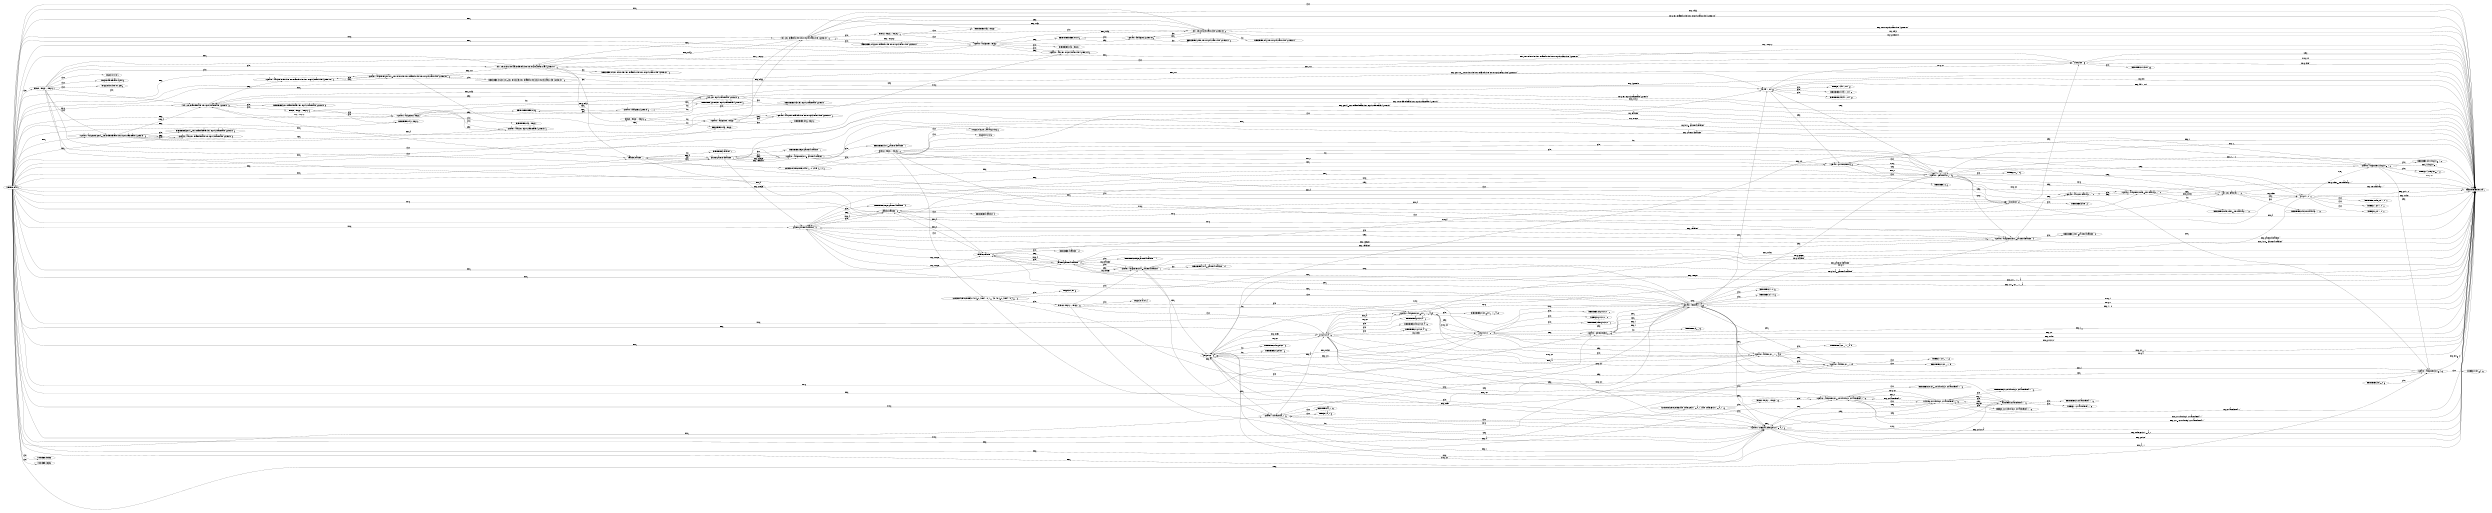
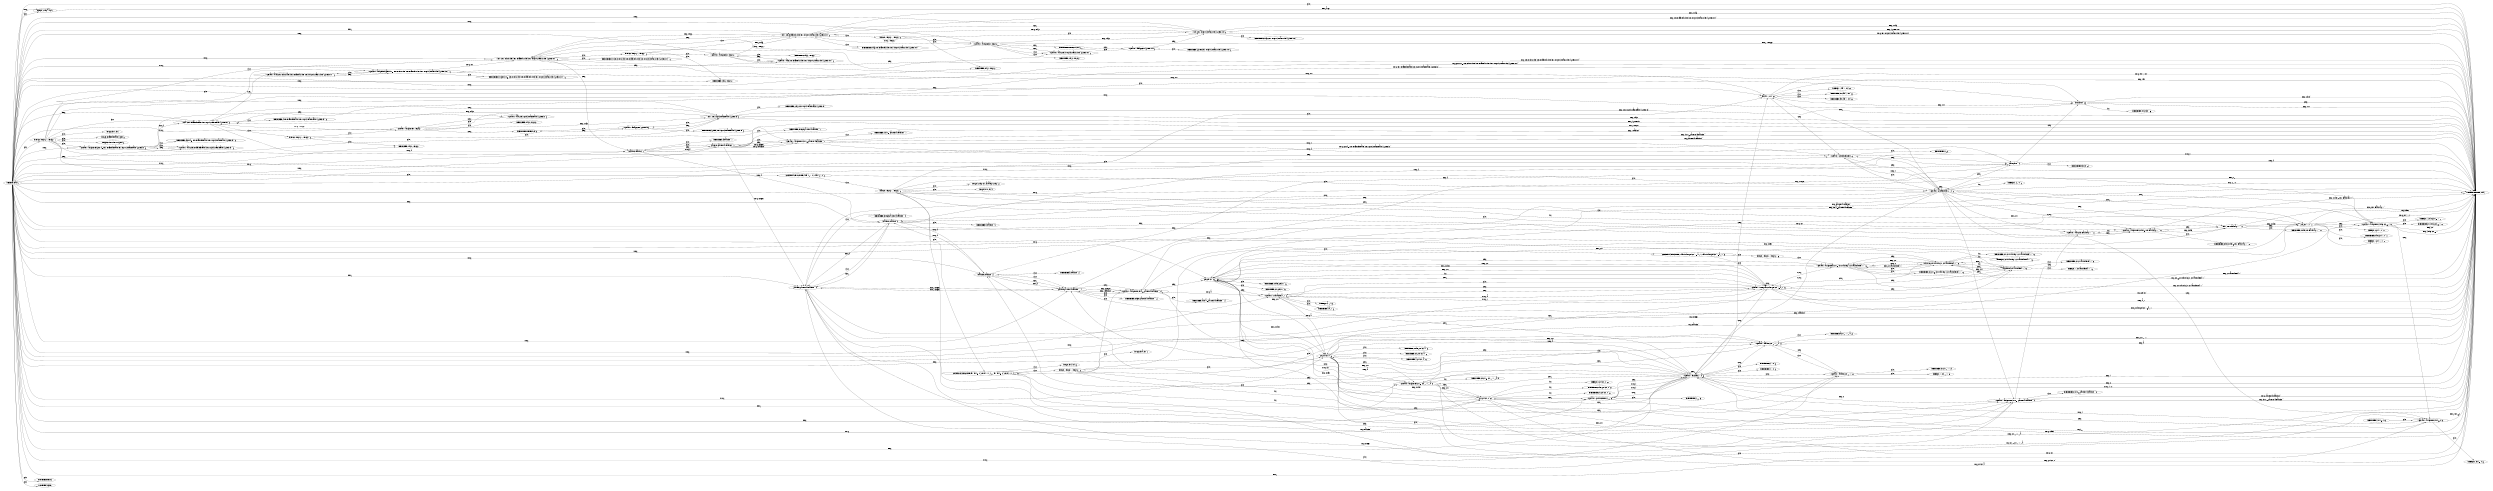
node "(PARAM,String[] args)": added
edge "(<init>,new OutputStreamWriter(System.out))" -> "(<operator>.fieldAccess,System.out)": removed, label "AST:"
